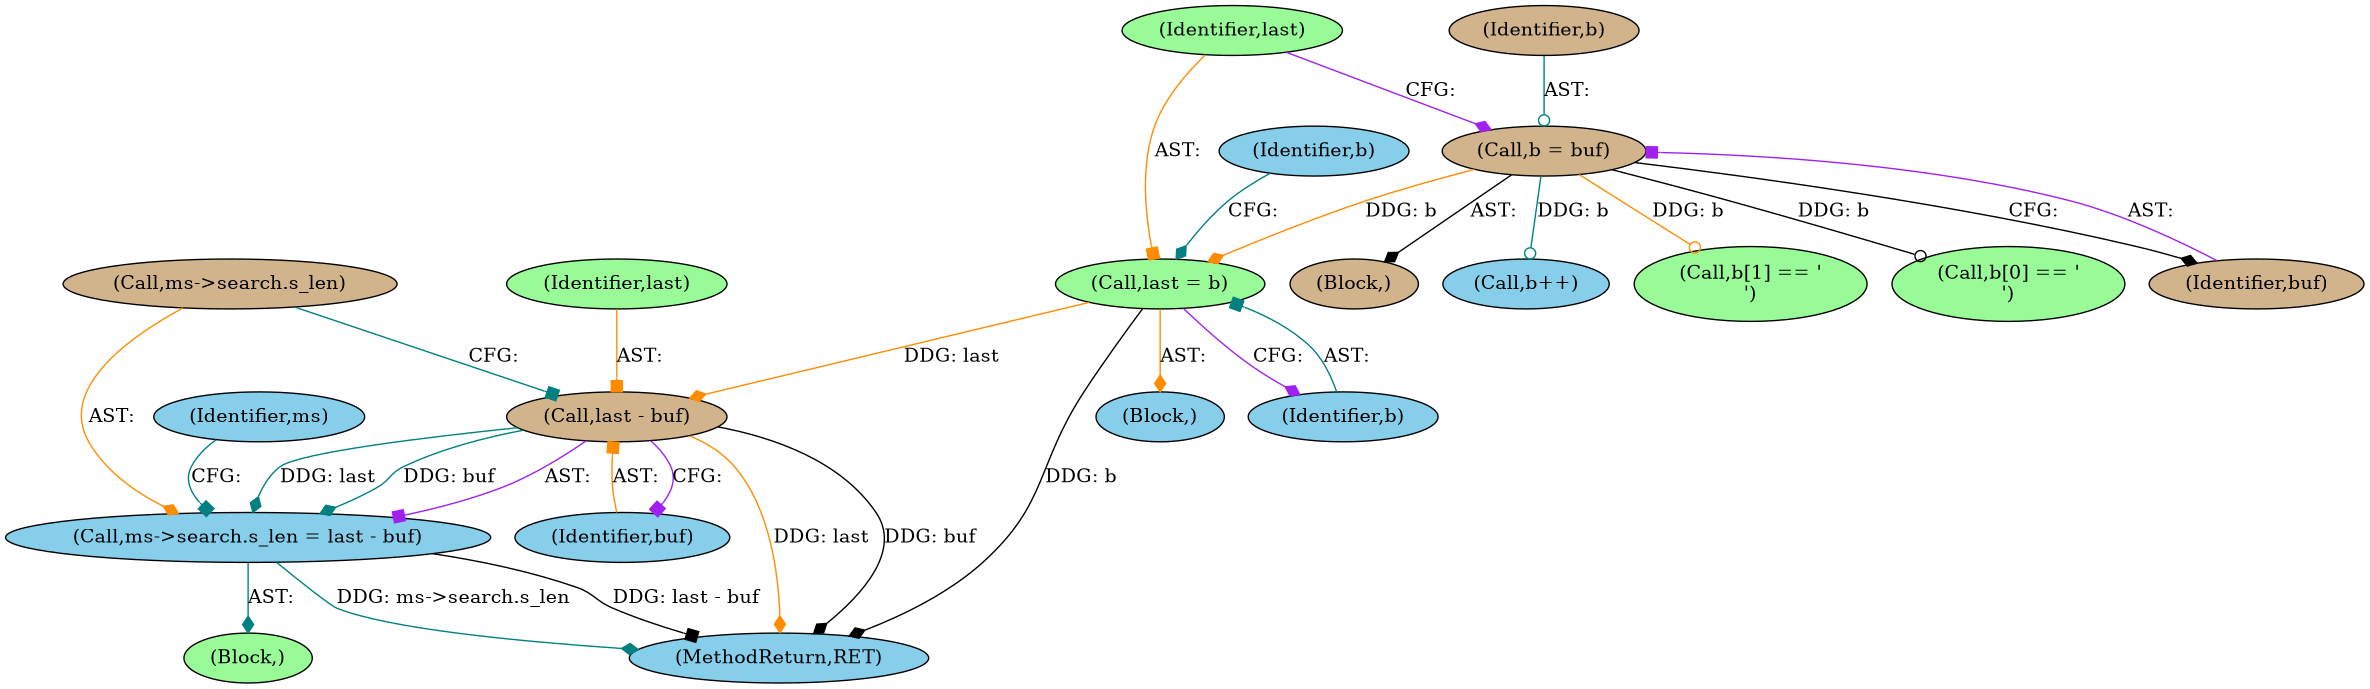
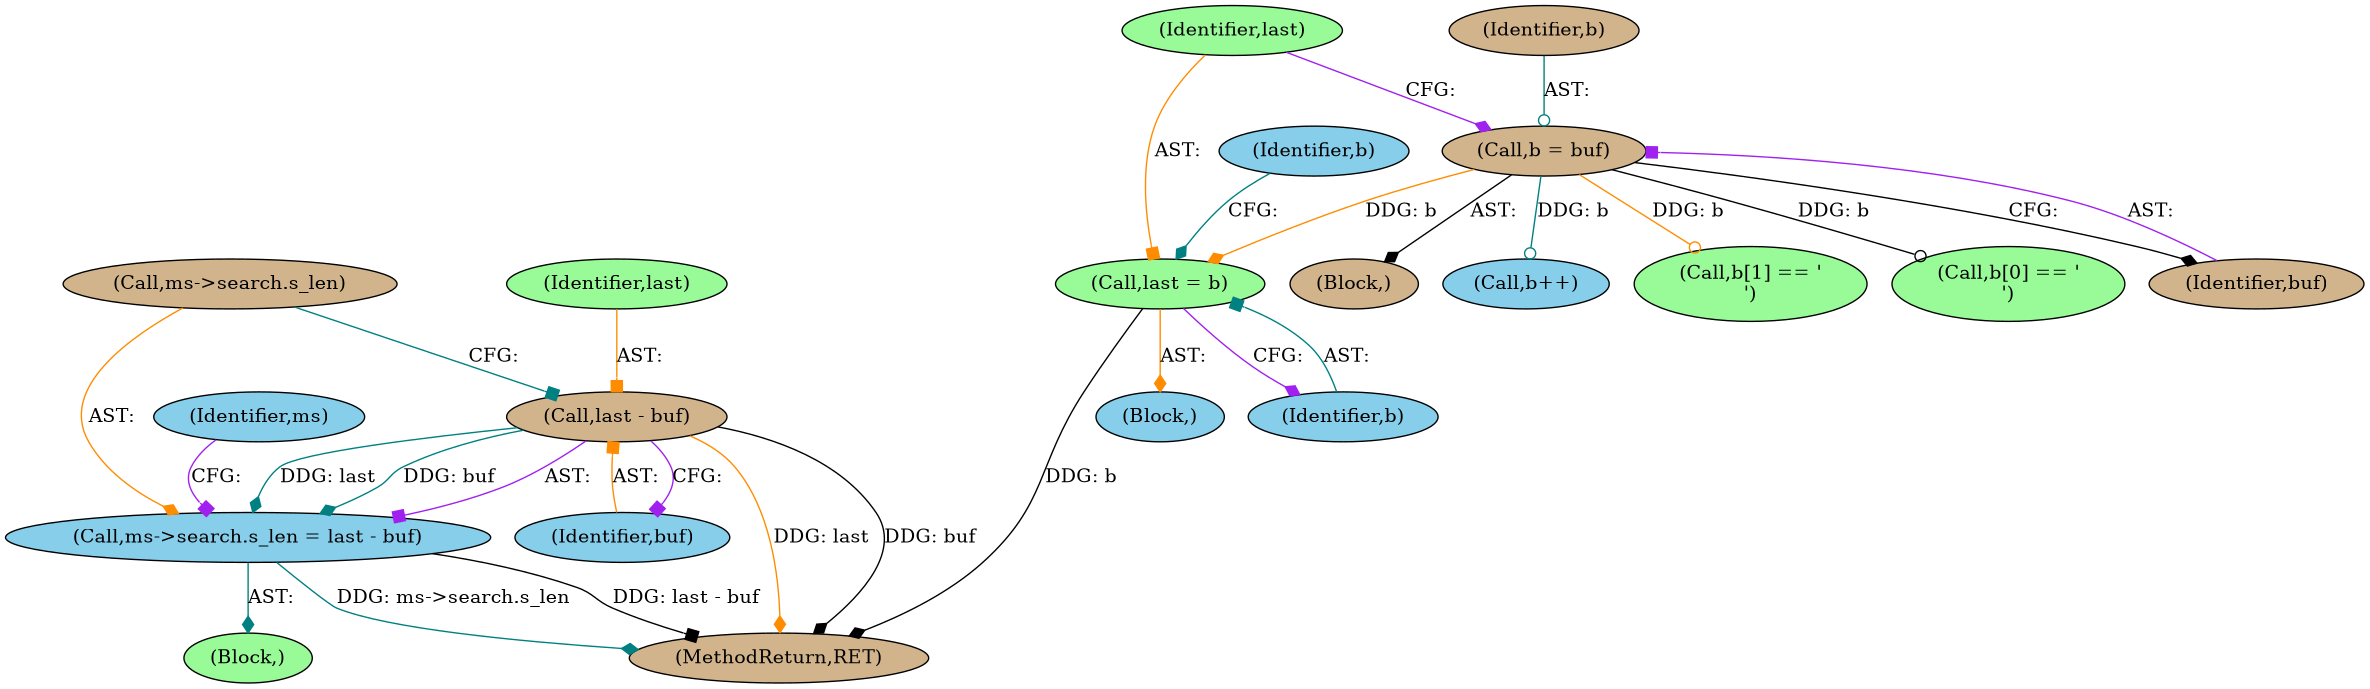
edge "(Call,last = b)" -> "(Call,last - buf)": removed, label "DDG: last"
edge "(Identifier,ms)" -> "(Call,ms->search.s_len = last - buf)": color teal -> purple
node "(MethodReturn,RET)": fillcolor skyblue -> tan
